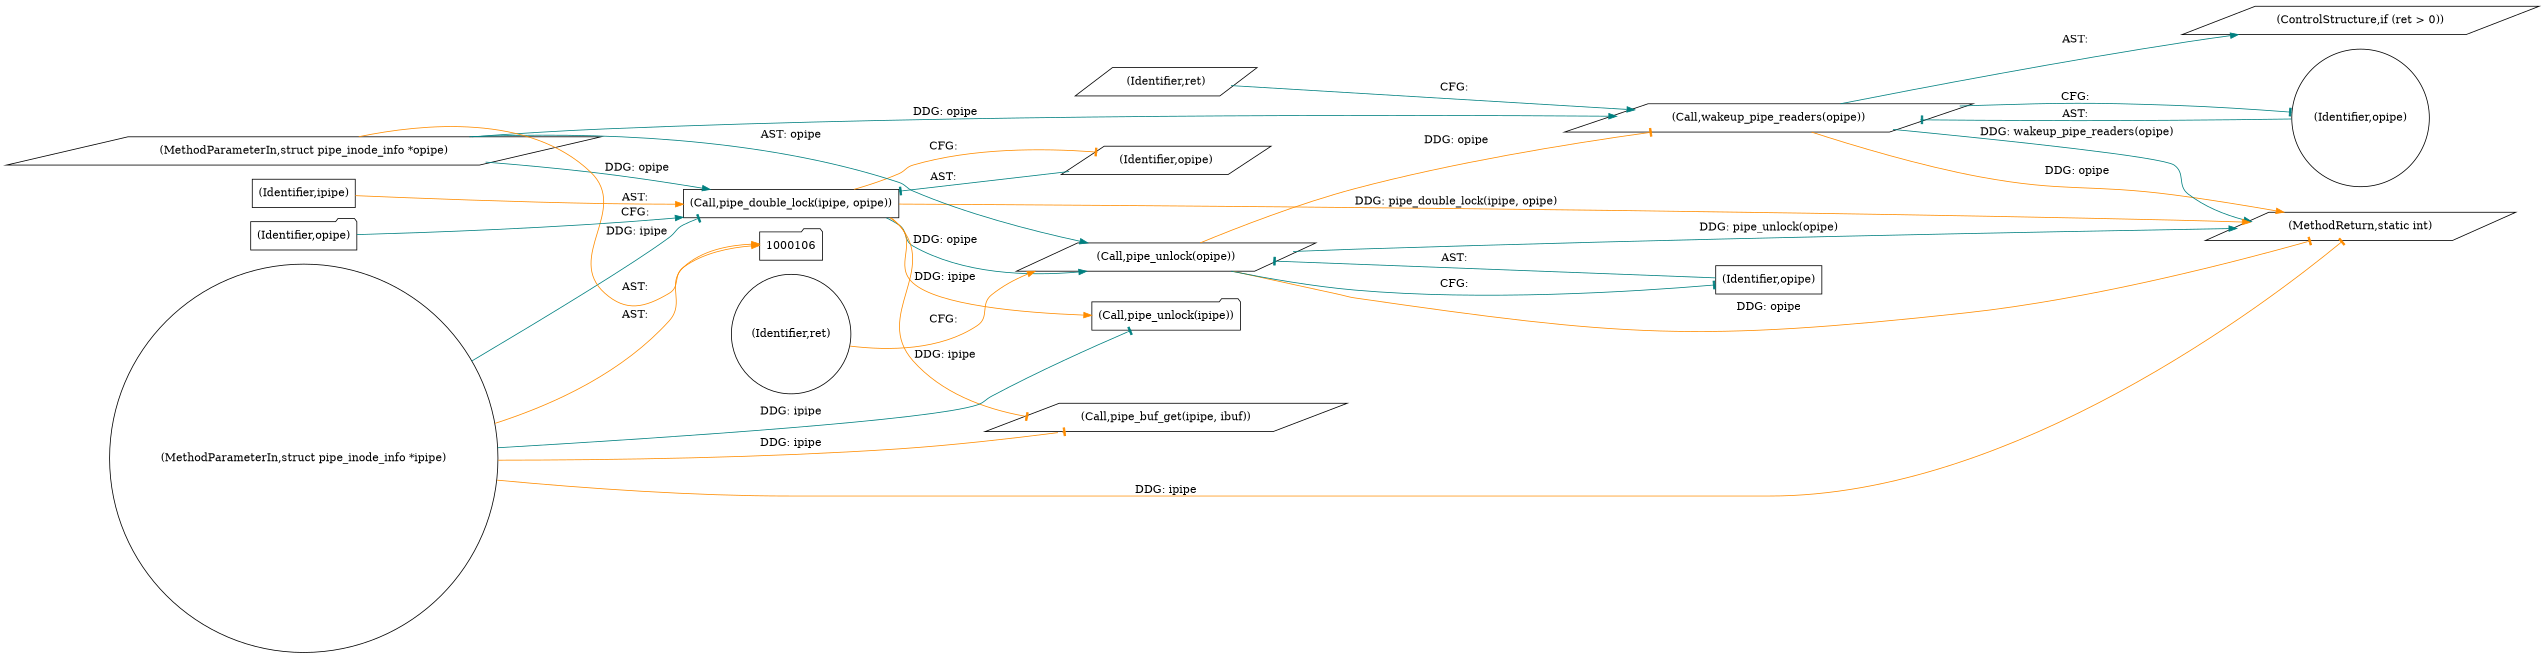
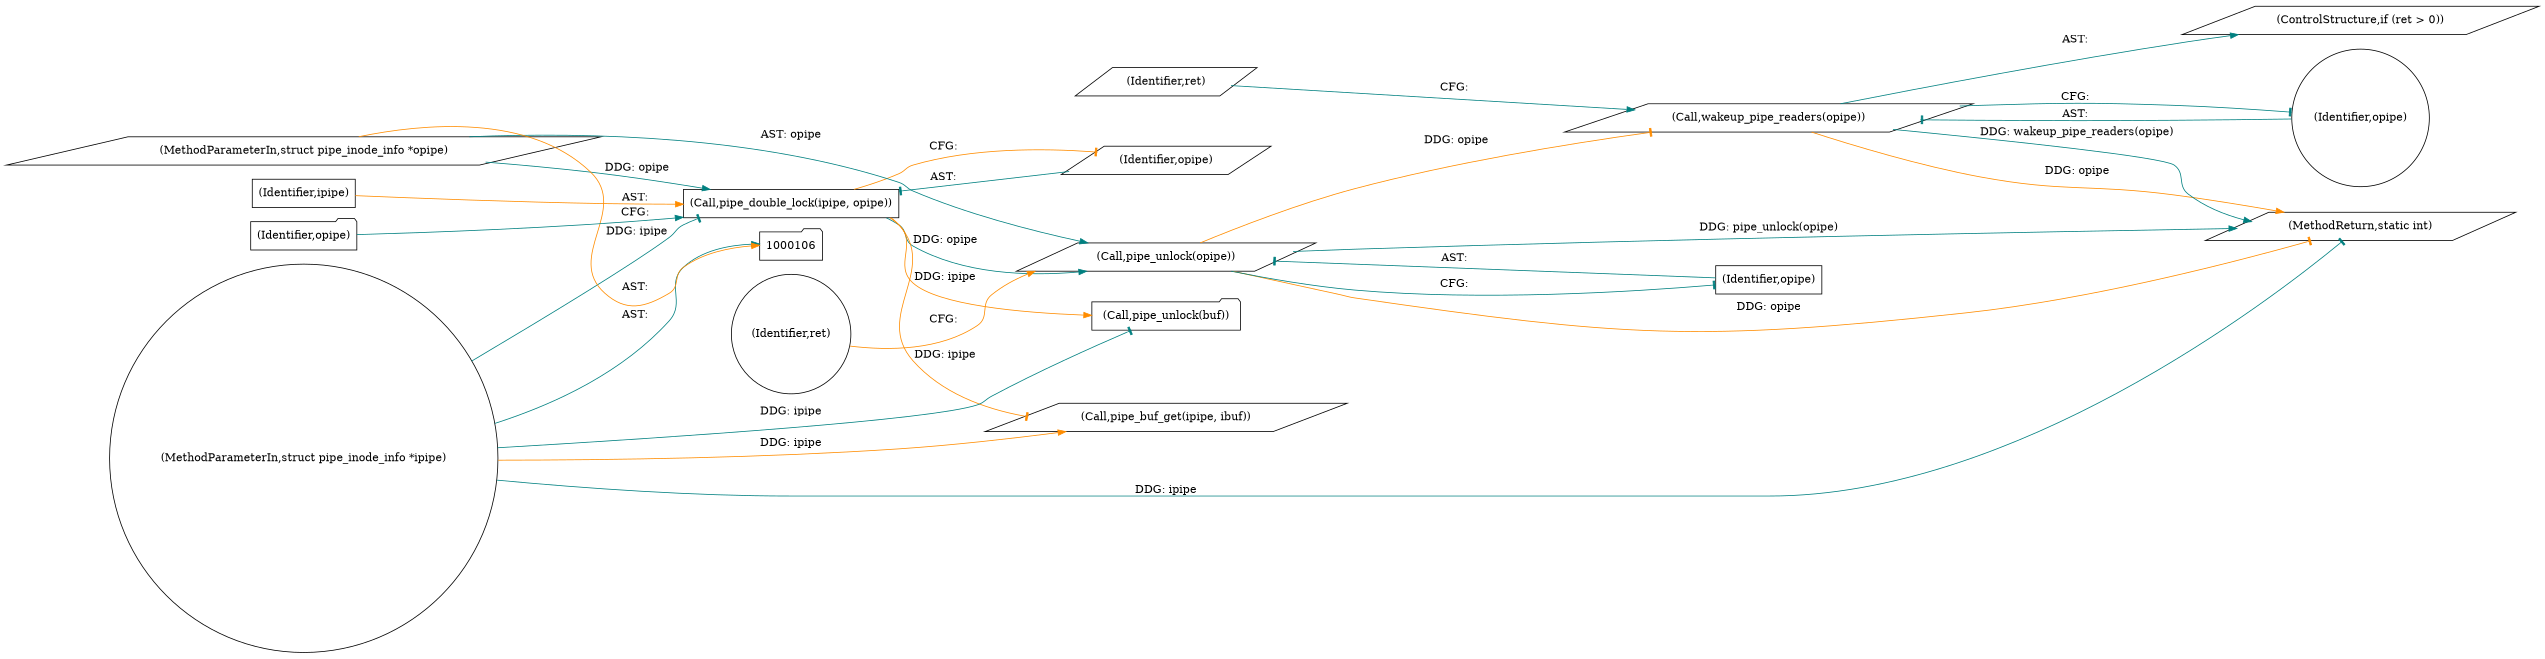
edge "(MethodParameterIn,struct pipe_inode_info *opipe)" -> "(Call,wakeup_pipe_readers(opipe))": removed, label "DDG: opipe"
edge "(Call,pipe_double_lock(ipipe, opipe))" -> "(MethodReturn,static int)": removed, label "DDG: pipe_double_lock(ipipe, opipe)"
node "(Call,pipe_unlock(ipipe))": label "(Call,pipe_unlock(ipipe))" -> "(Call,pipe_unlock(buf))"
edge "(MethodParameterIn,struct pipe_inode_info *ipipe)" -> "1000106": color darkorange -> teal
edge "(MethodParameterIn,struct pipe_inode_info *ipipe)" -> "(Call,pipe_buf_get(ipipe, ibuf))": arrowhead tee -> normal
edge "(MethodParameterIn,struct pipe_inode_info *ipipe)" -> "(MethodReturn,static int)": color darkorange -> teal
